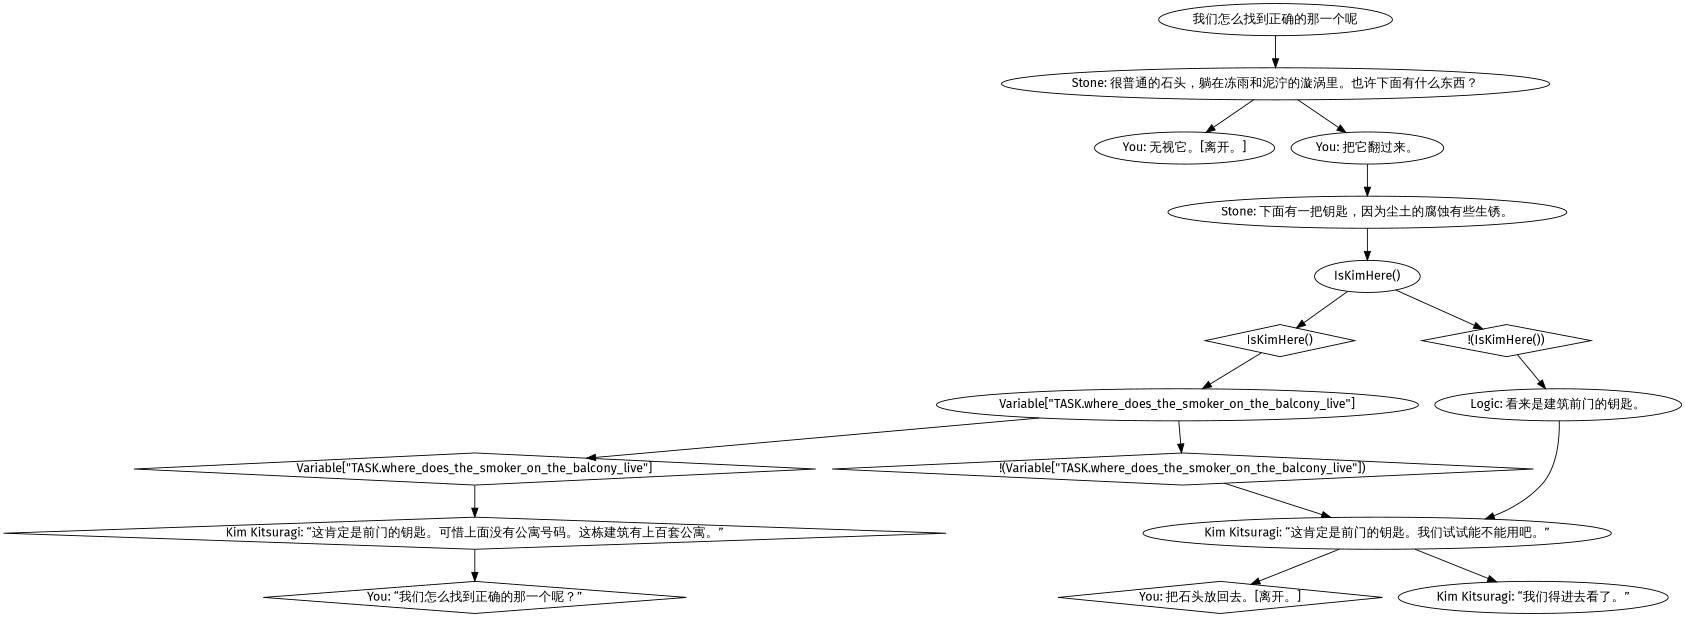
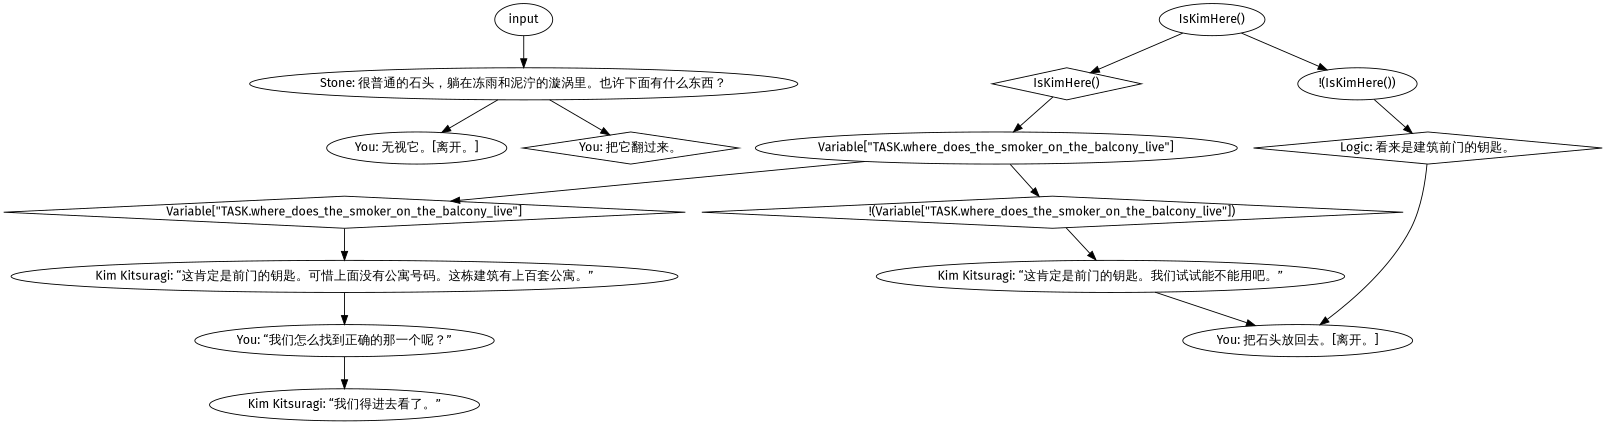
node "我们怎么找到正确的那一个呢": label "我们怎么找到正确的那一个呢" -> "input"
node "You: 把它翻过来。": shape ellipse -> diamond
node "Stone: 下面有一把钥匙，因为尘土的腐蚀有些生锈。": removed
node "!(IsKimHere())": shape diamond -> ellipse
node "Logic: 看来是建筑前门的钥匙。": shape ellipse -> diamond
edge "Logic: 看来是建筑前门的钥匙。" -> "Kim Kitsuragi: “这肯定是前门的钥匙。我们试试能不能用吧。”": now "Logic: 看来是建筑前门的钥匙。" -> "You: 把石头放回去。[离开。]"
node "Kim Kitsuragi: “这肯定是前门的钥匙。可惜上面没有公寓号码。这栋建筑有上百套公寓。”": shape diamond -> ellipse
edge "Kim Kitsuragi: “这肯定是前门的钥匙。我们试试能不能用吧。”" -> "Kim Kitsuragi: “我们得进去看了。”": now "You: “我们怎么找到正确的那一个呢？”" -> "Kim Kitsuragi: “我们得进去看了。”"
node "You: “我们怎么找到正确的那一个呢？”": shape diamond -> ellipse
node "You: 把石头放回去。[离开。]": shape diamond -> ellipse
